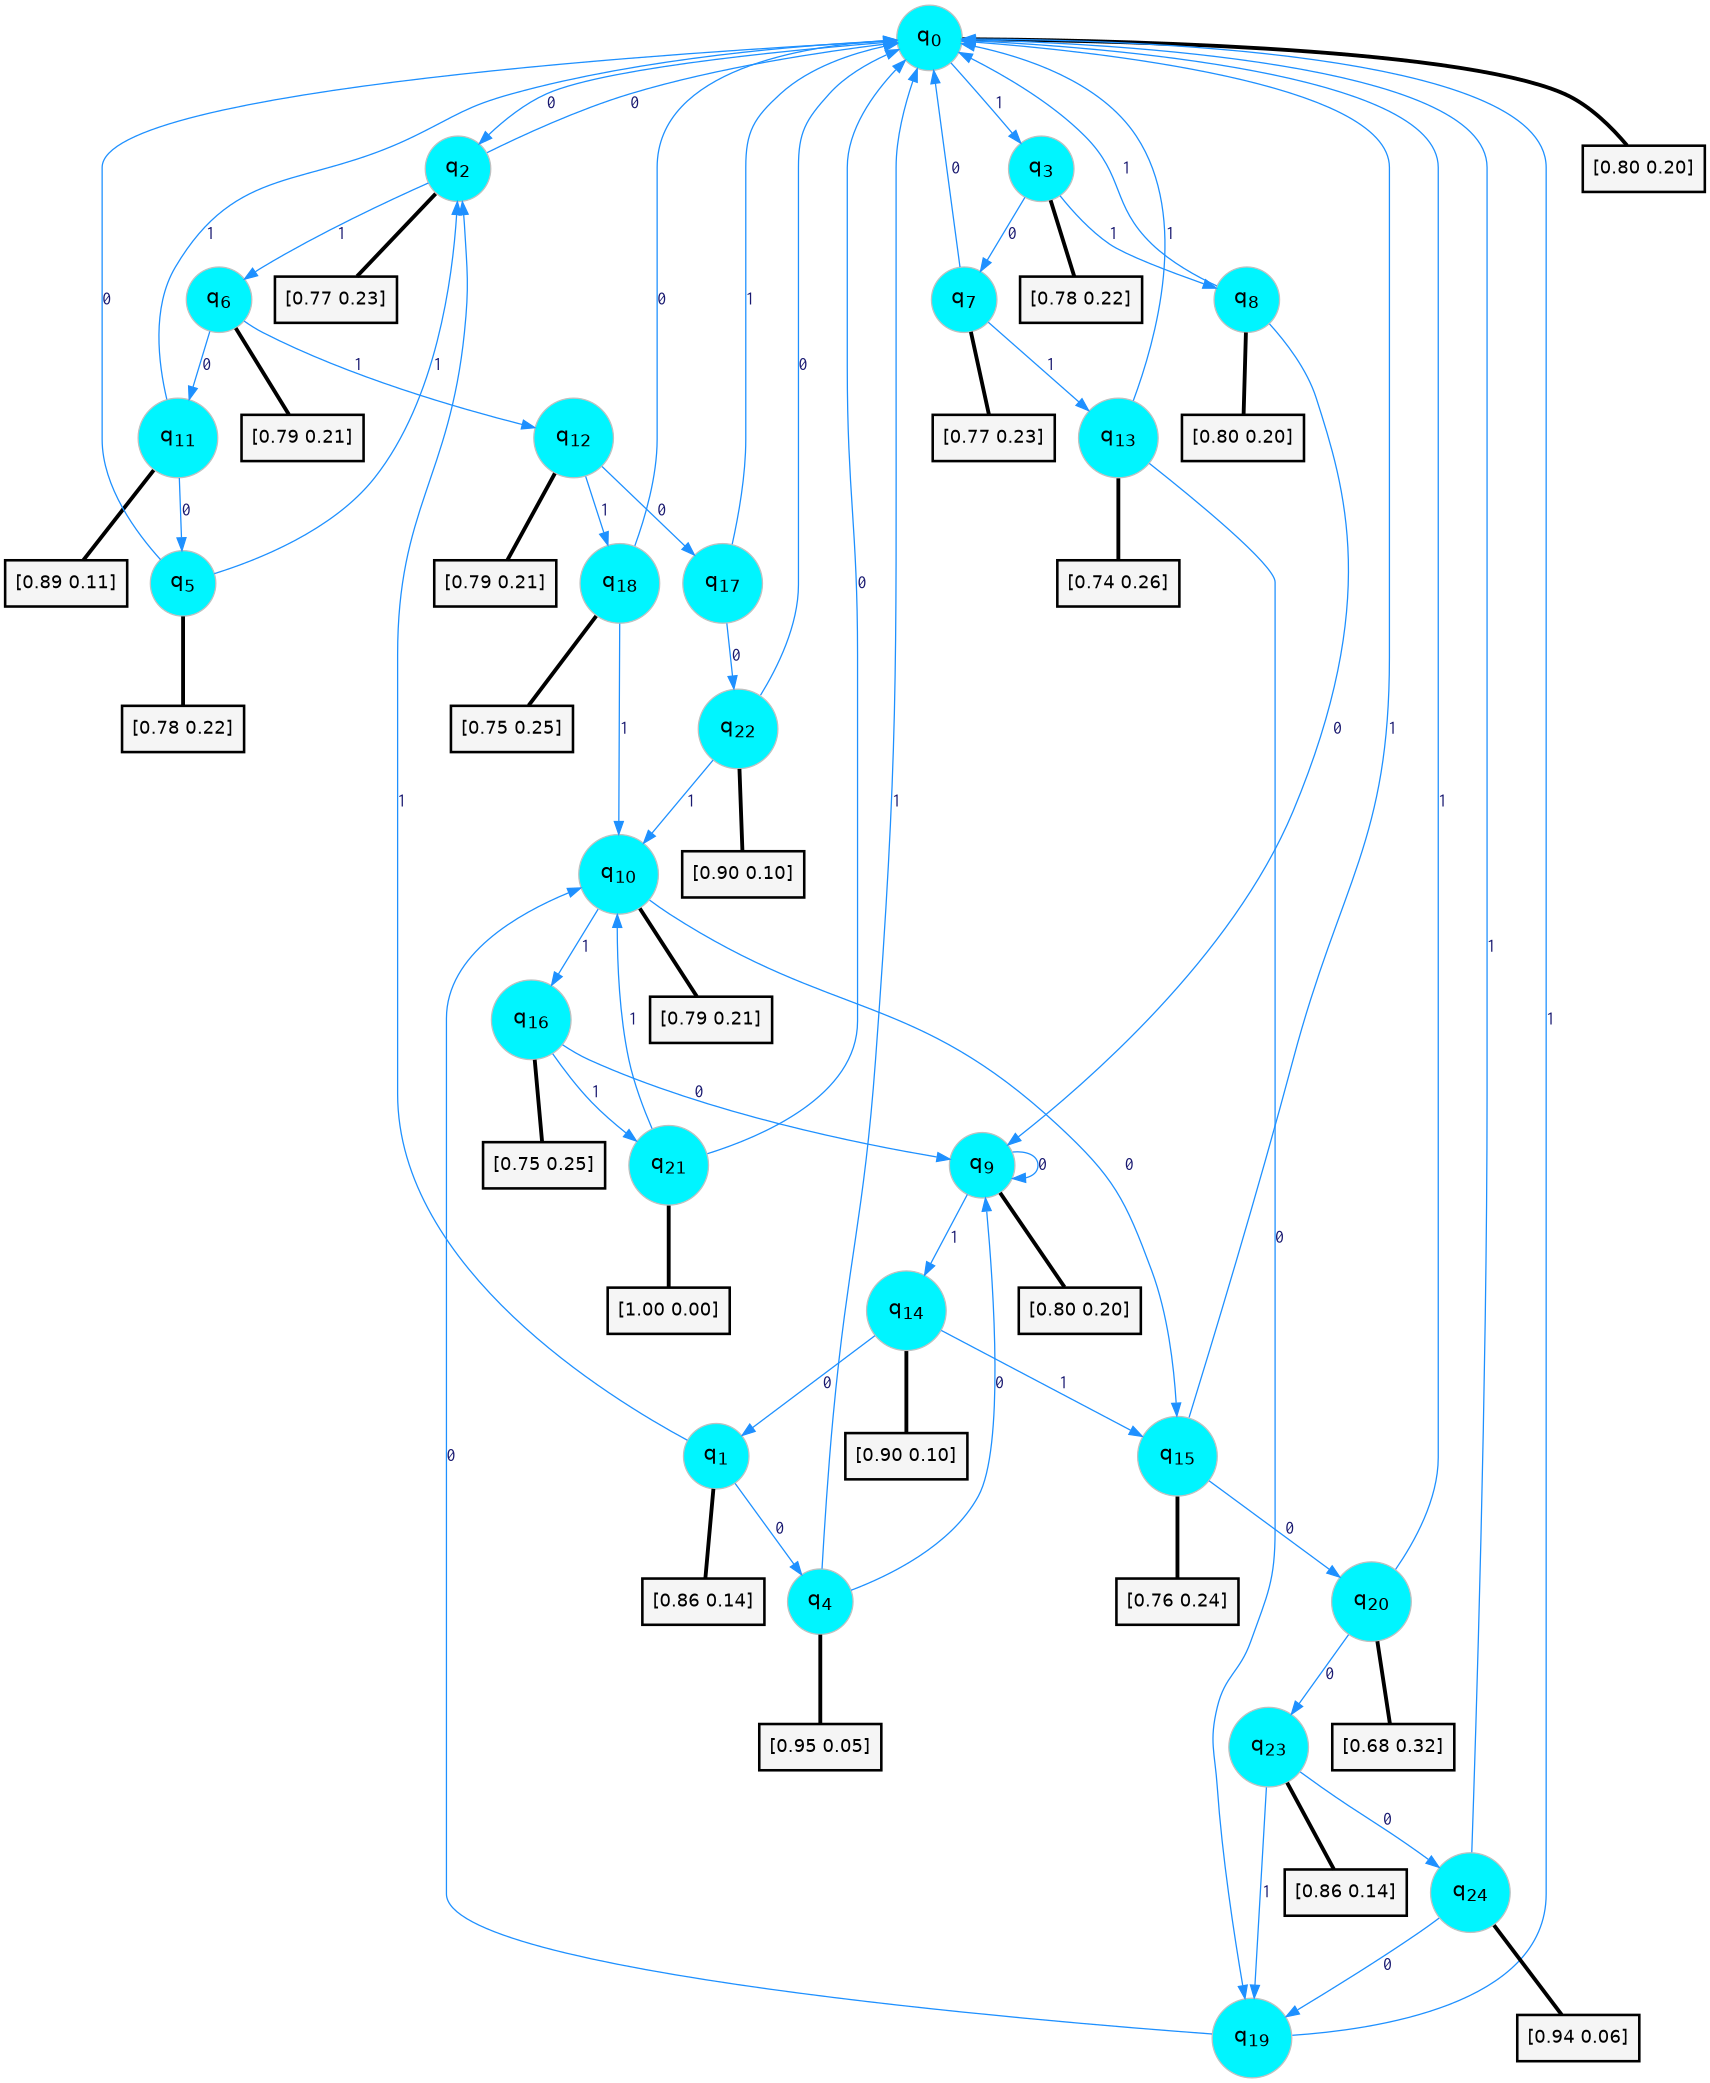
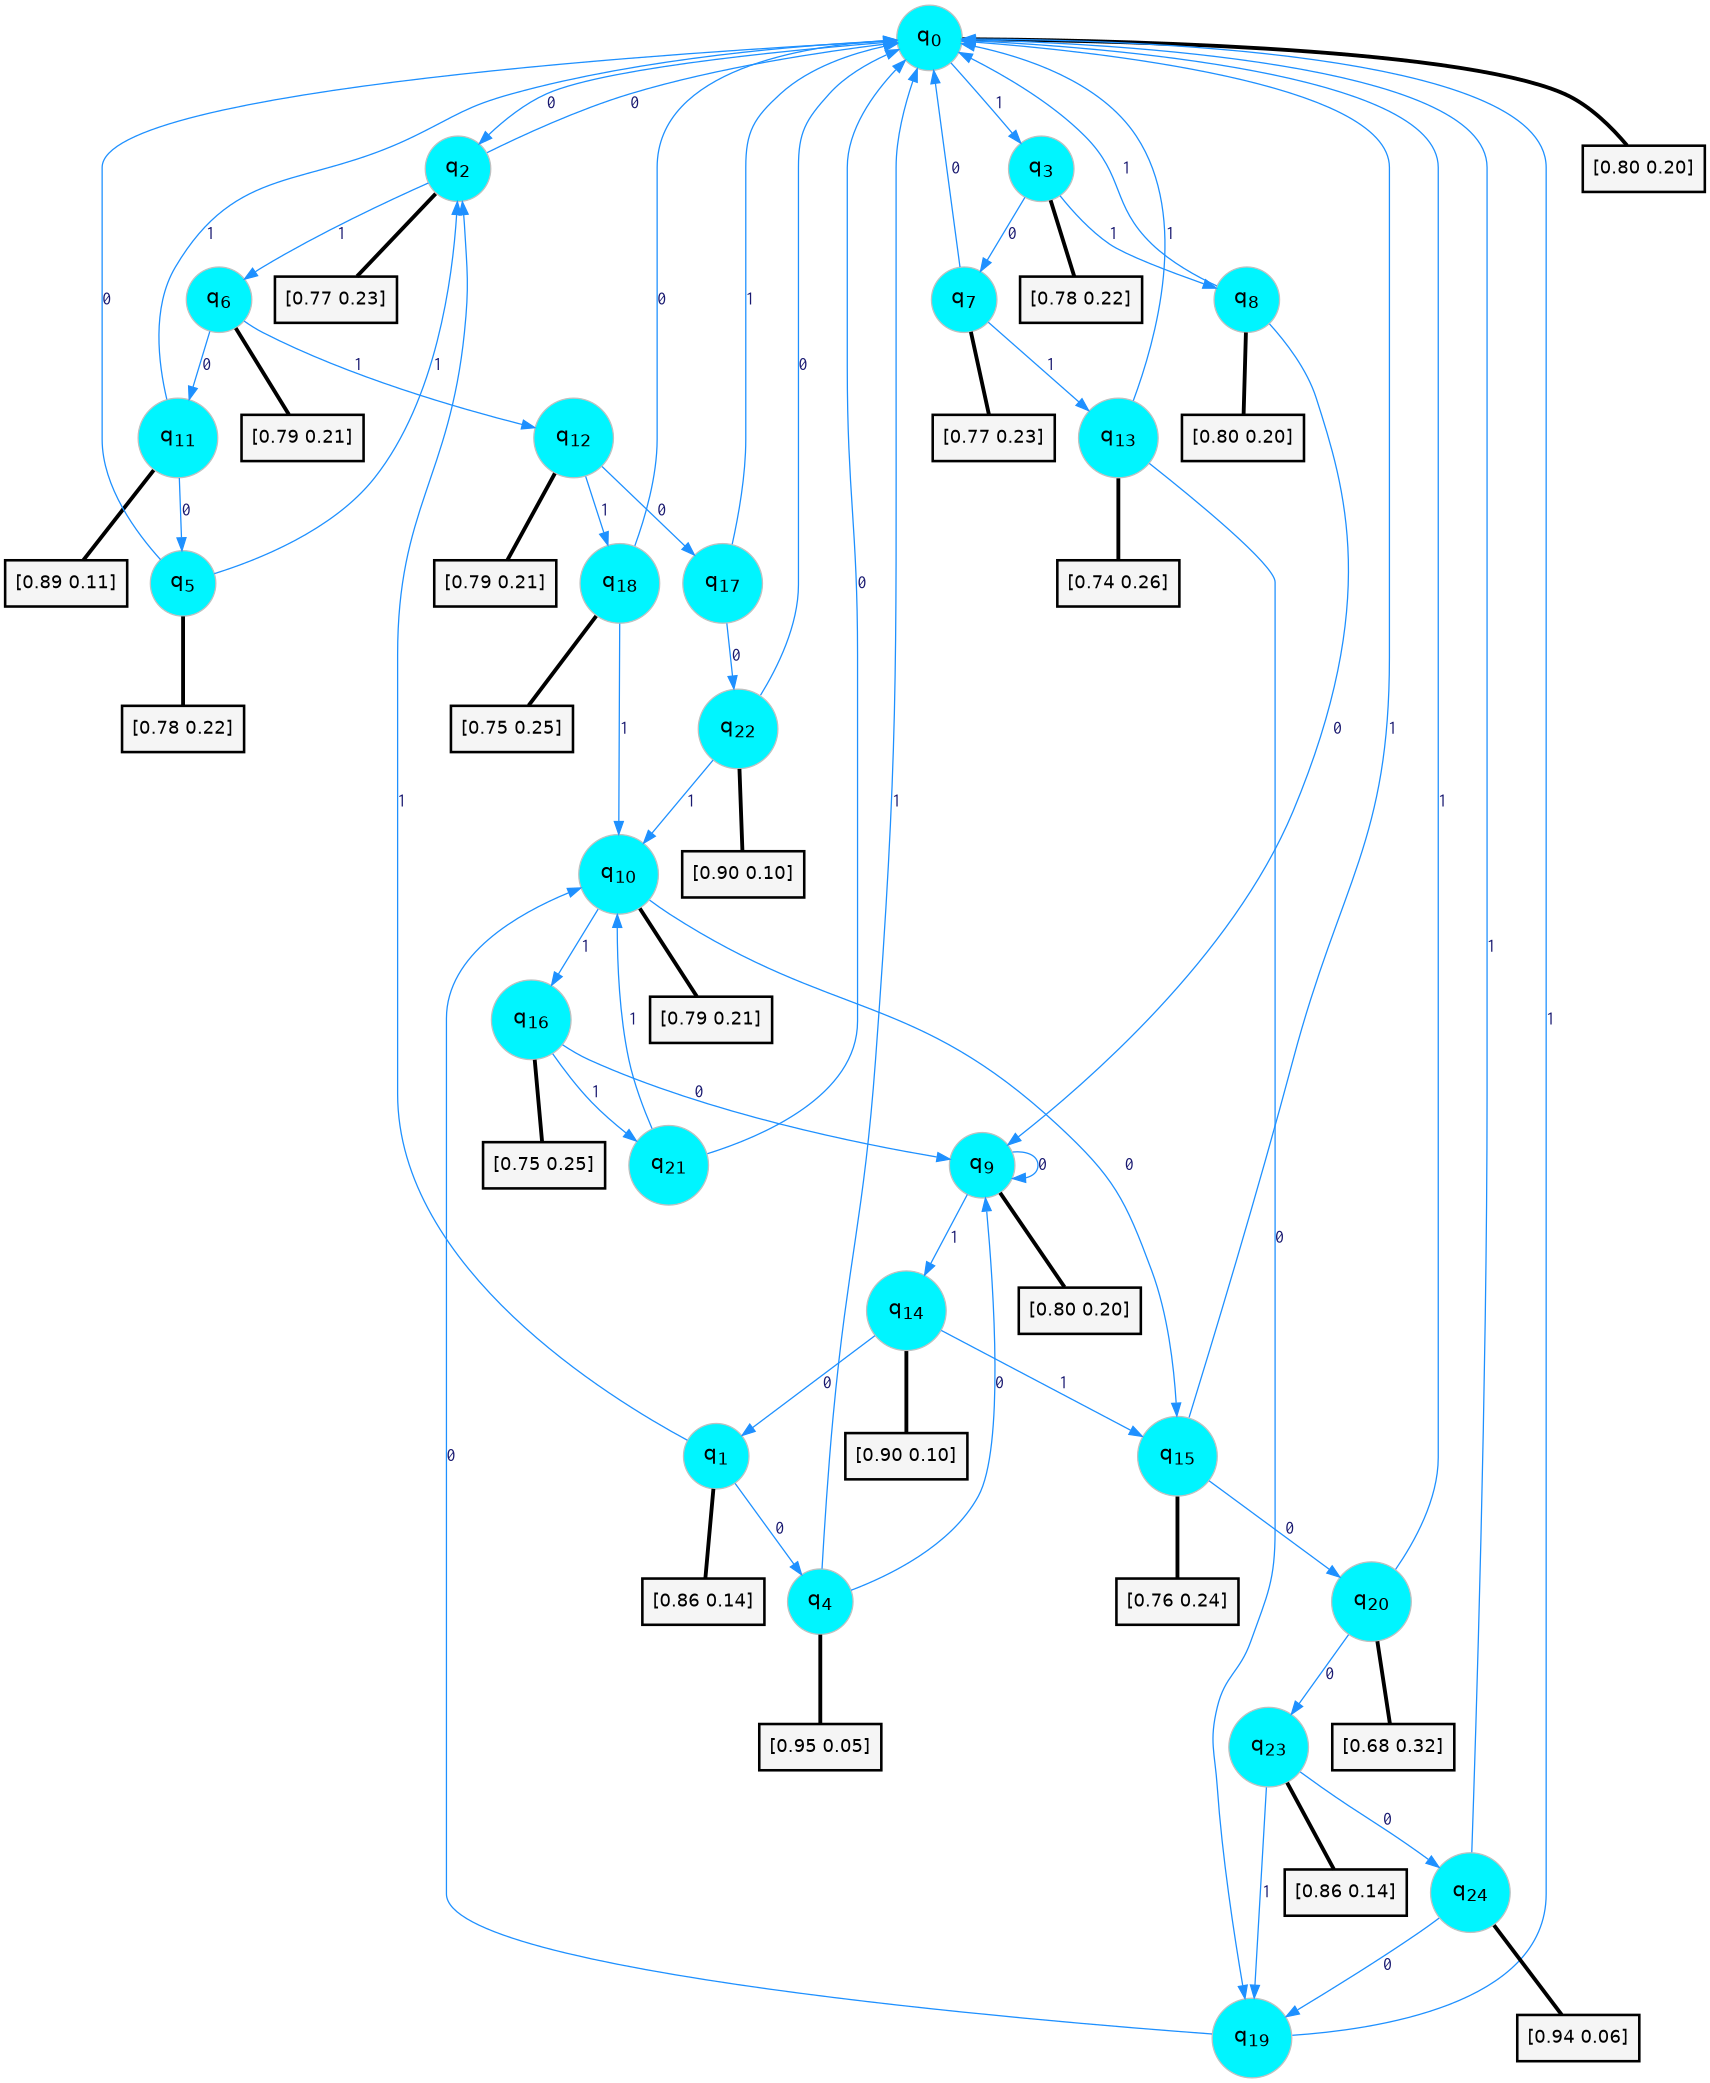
node "[1.00 0.00]": removed
